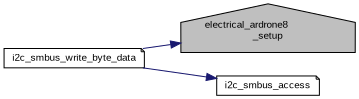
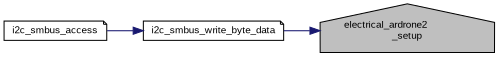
node "electrical_ardrone8 _setup": label "electrical_ardrone8 _setup" -> "electrical_ardrone2 _setup"
edge "i2c_smbus_write_byte_data" -> "i2c_smbus_access": reversed
